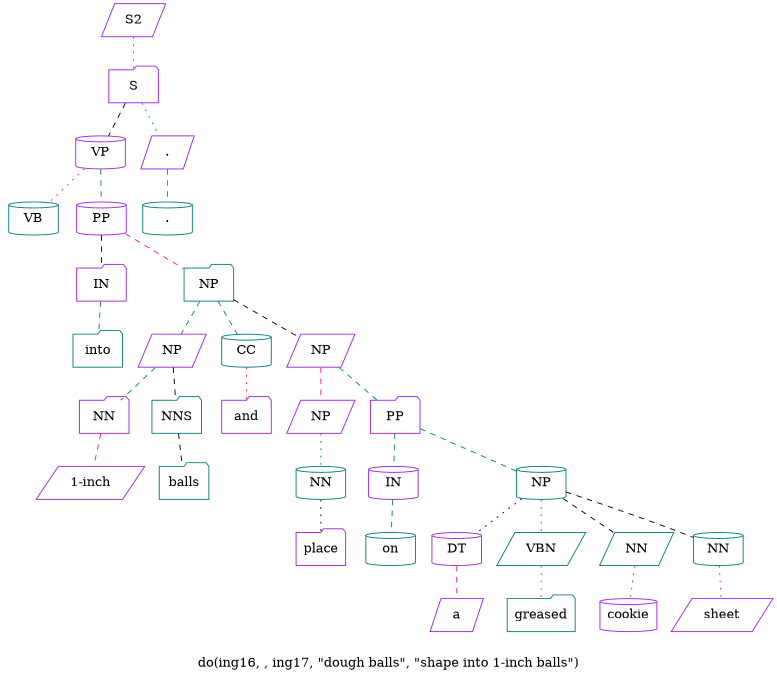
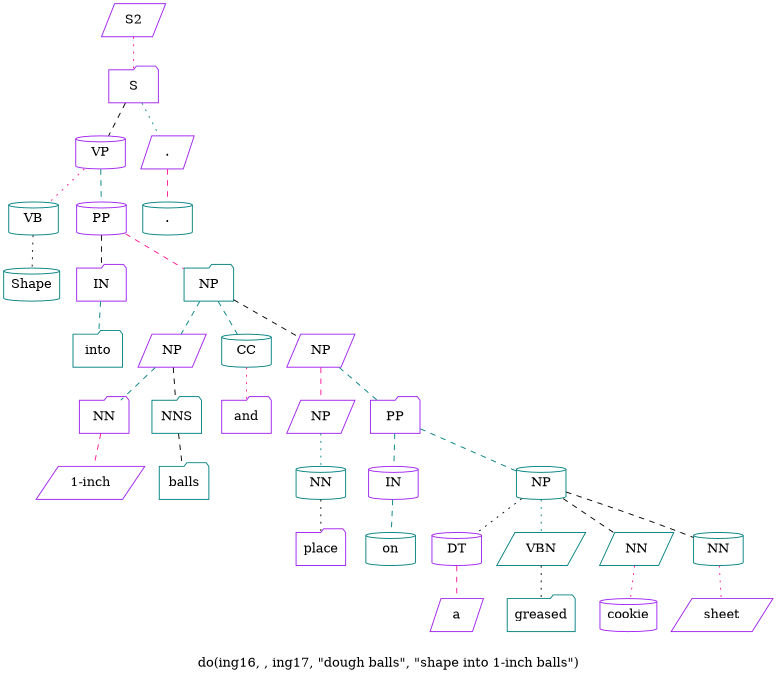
node "Shape": added
edge "VBN" -- "greased": color deeppink -> black
